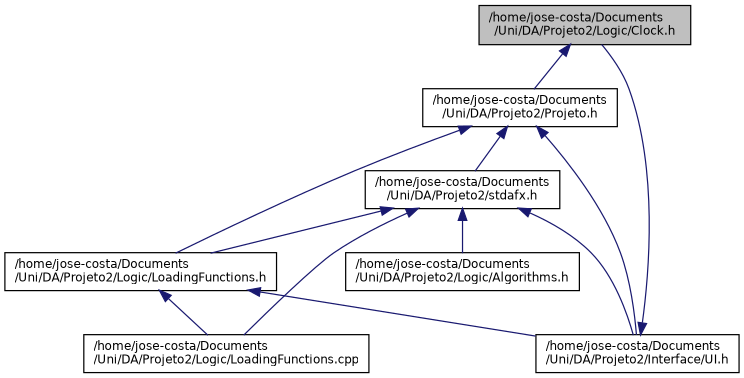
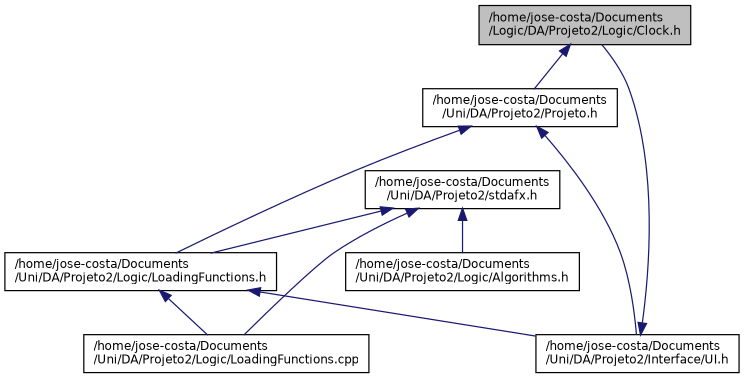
node "/home/jose-costa/Documents /Uni/DA/Projeto2/Logic/Clock.h": label "/home/jose-costa/Documents /Uni/DA/Projeto2/Logic/Clock.h" -> "/home/jose-costa/Documents /Logic/DA/Projeto2/Logic/Clock.h"
edge "/home/jose-costa/Documents /Uni/DA/Projeto2/stdafx.h" -> "/home/jose-costa/Documents /Uni/DA/Projeto2/Projeto.h": removed
edge "/home/jose-costa/Documents /Uni/DA/Projeto2/Interface/UI.h" -> "/home/jose-costa/Documents /Uni/DA/Projeto2/stdafx.h": removed
